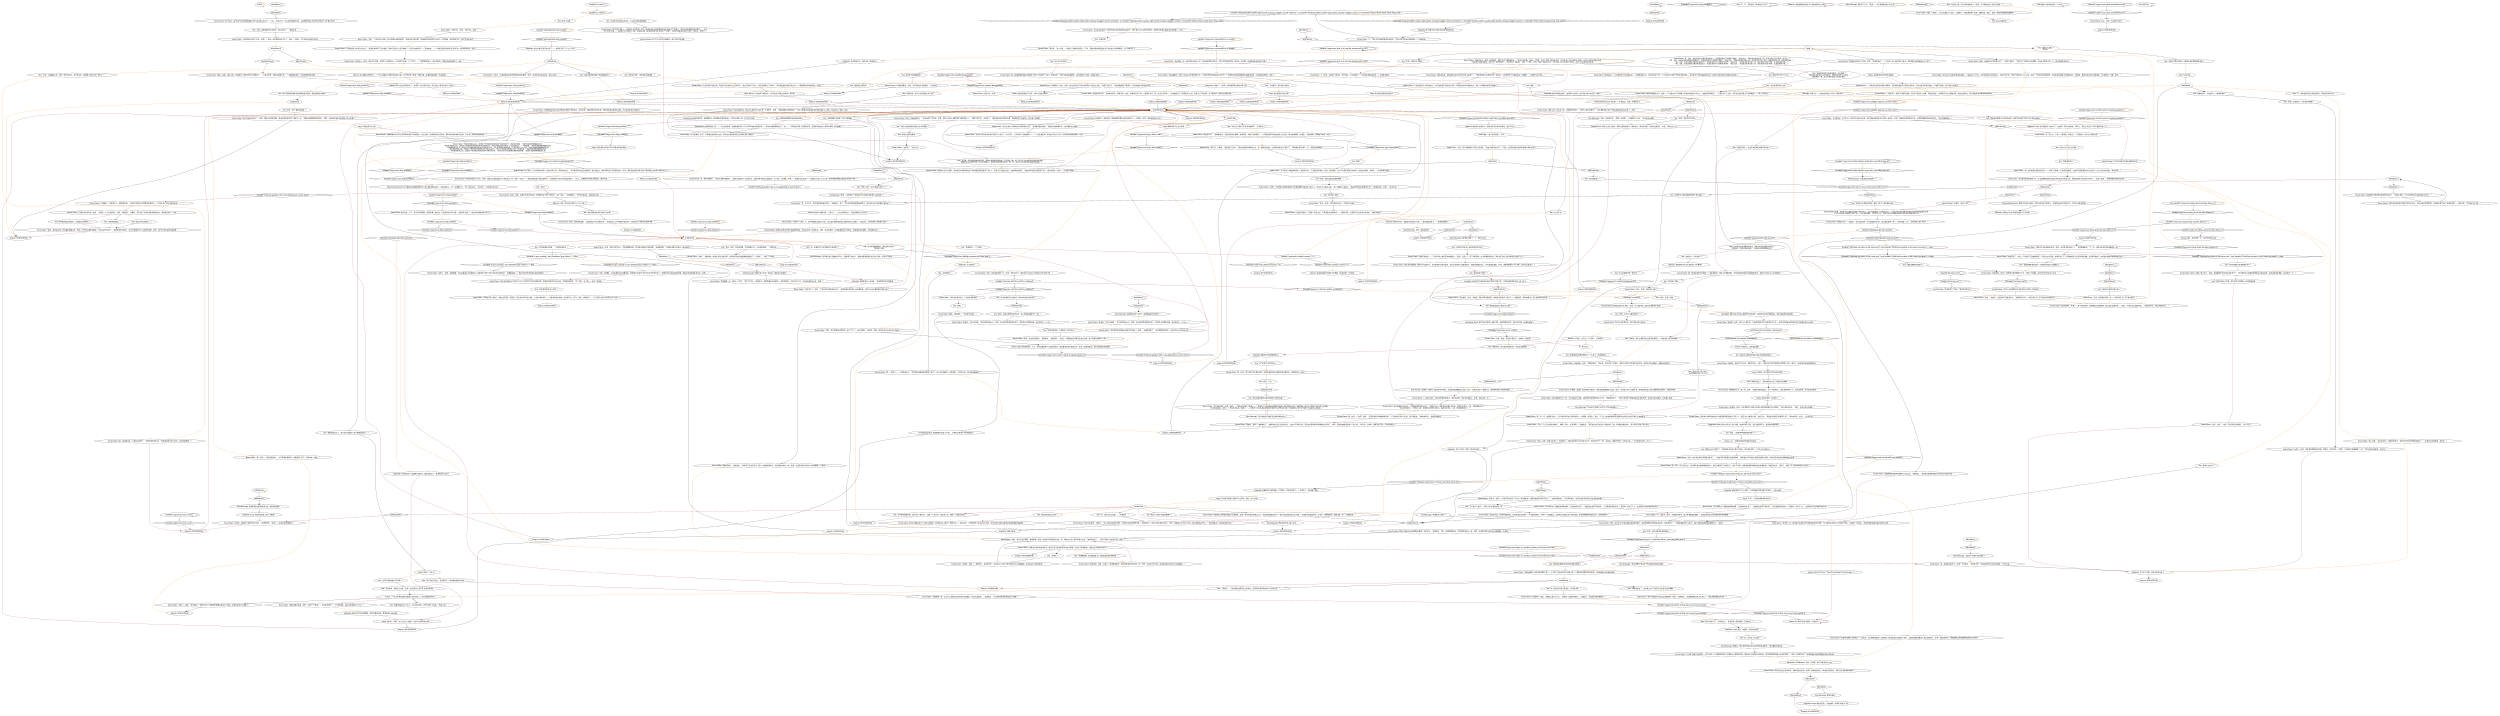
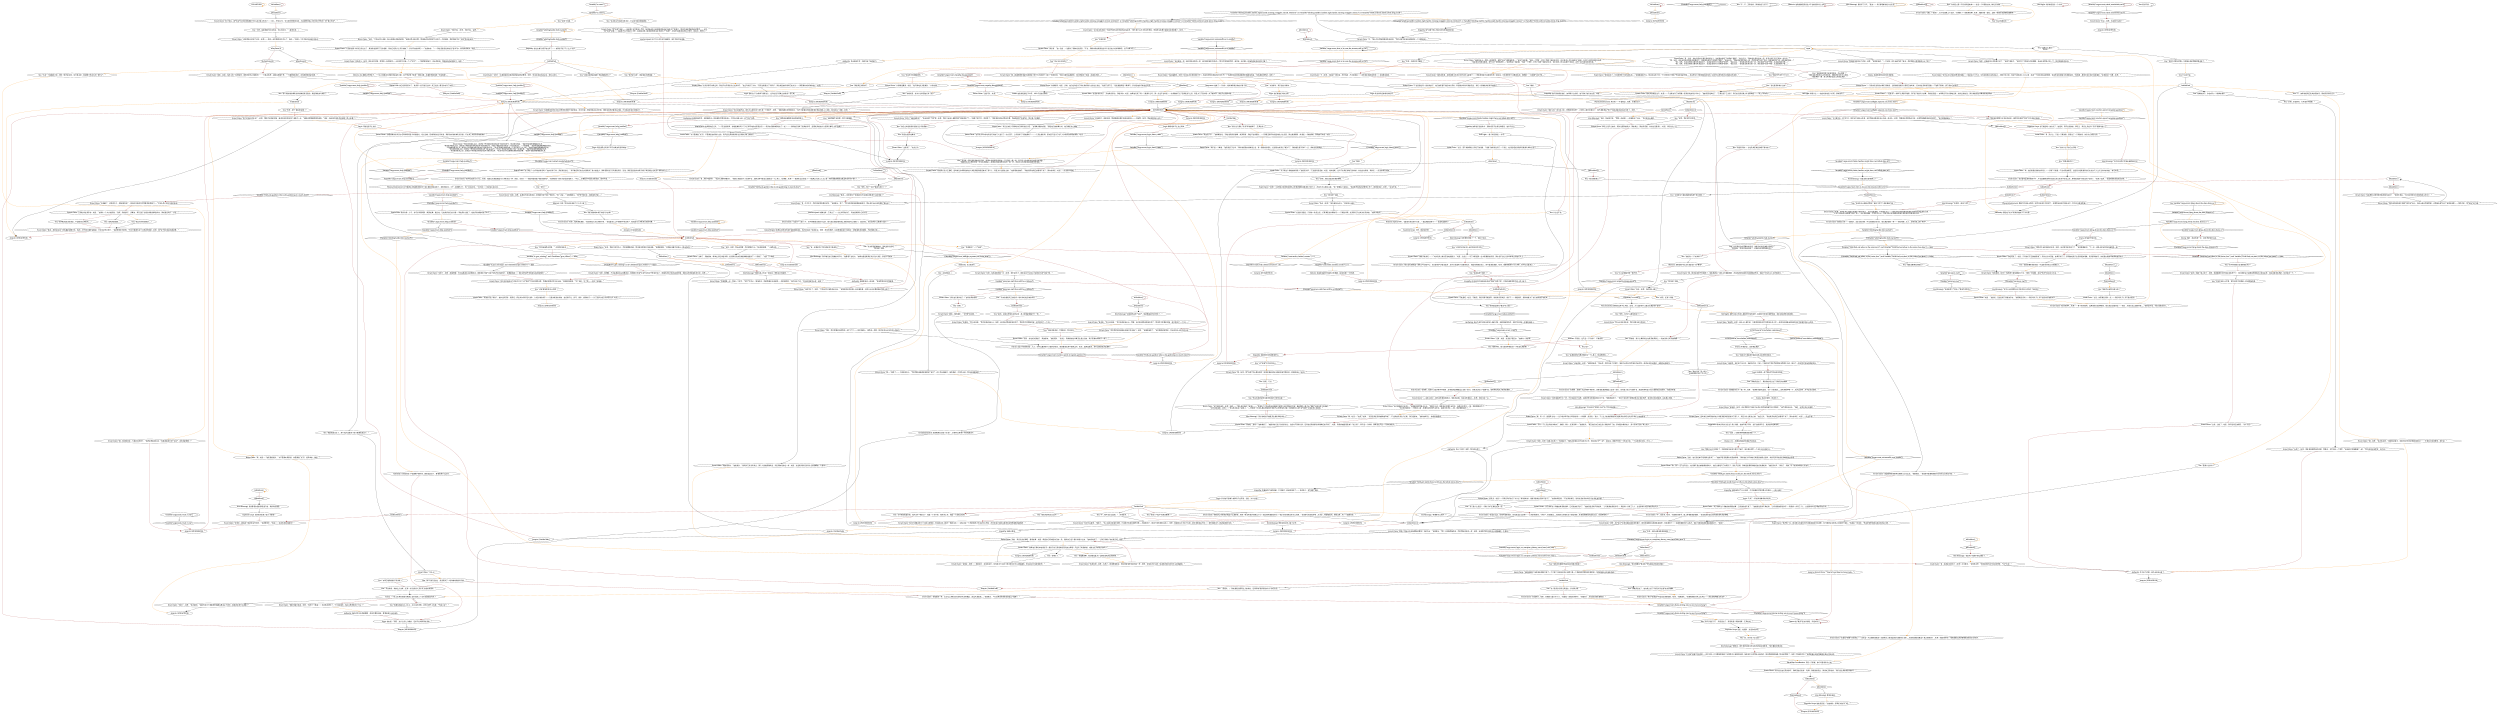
node "START": label "START" -> "EVRARTHUB"
